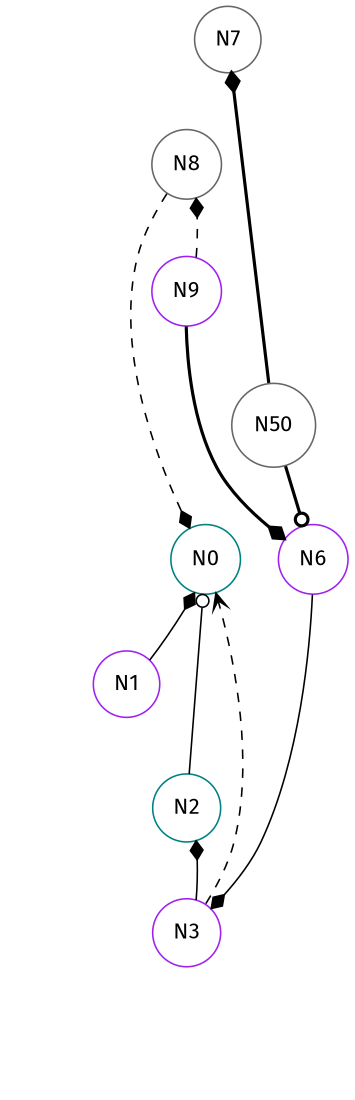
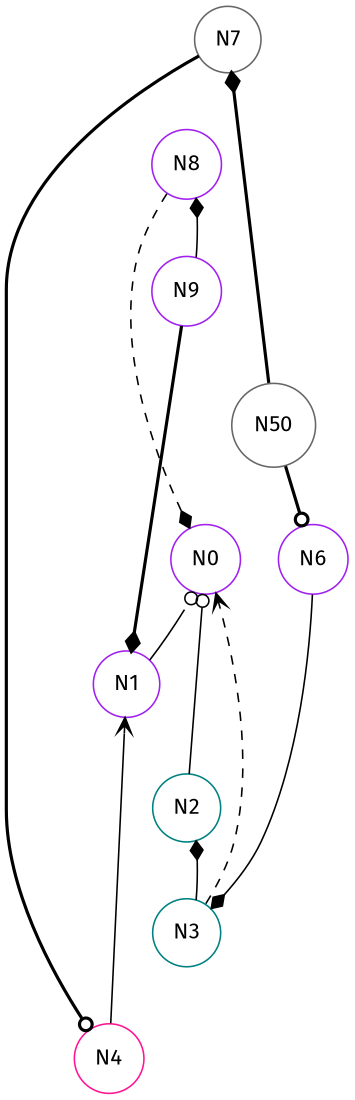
node "N8": color gray40 -> purple
edge "N9" -> "N8": style dashed -> solid
edge "N9" -> "N6": now "N9" -> "N1"
node "N0": color teal -> purple
edge "N1" -> "N0": arrowhead diamond -> odot
node "N3": color purple -> teal
node "N4": added
